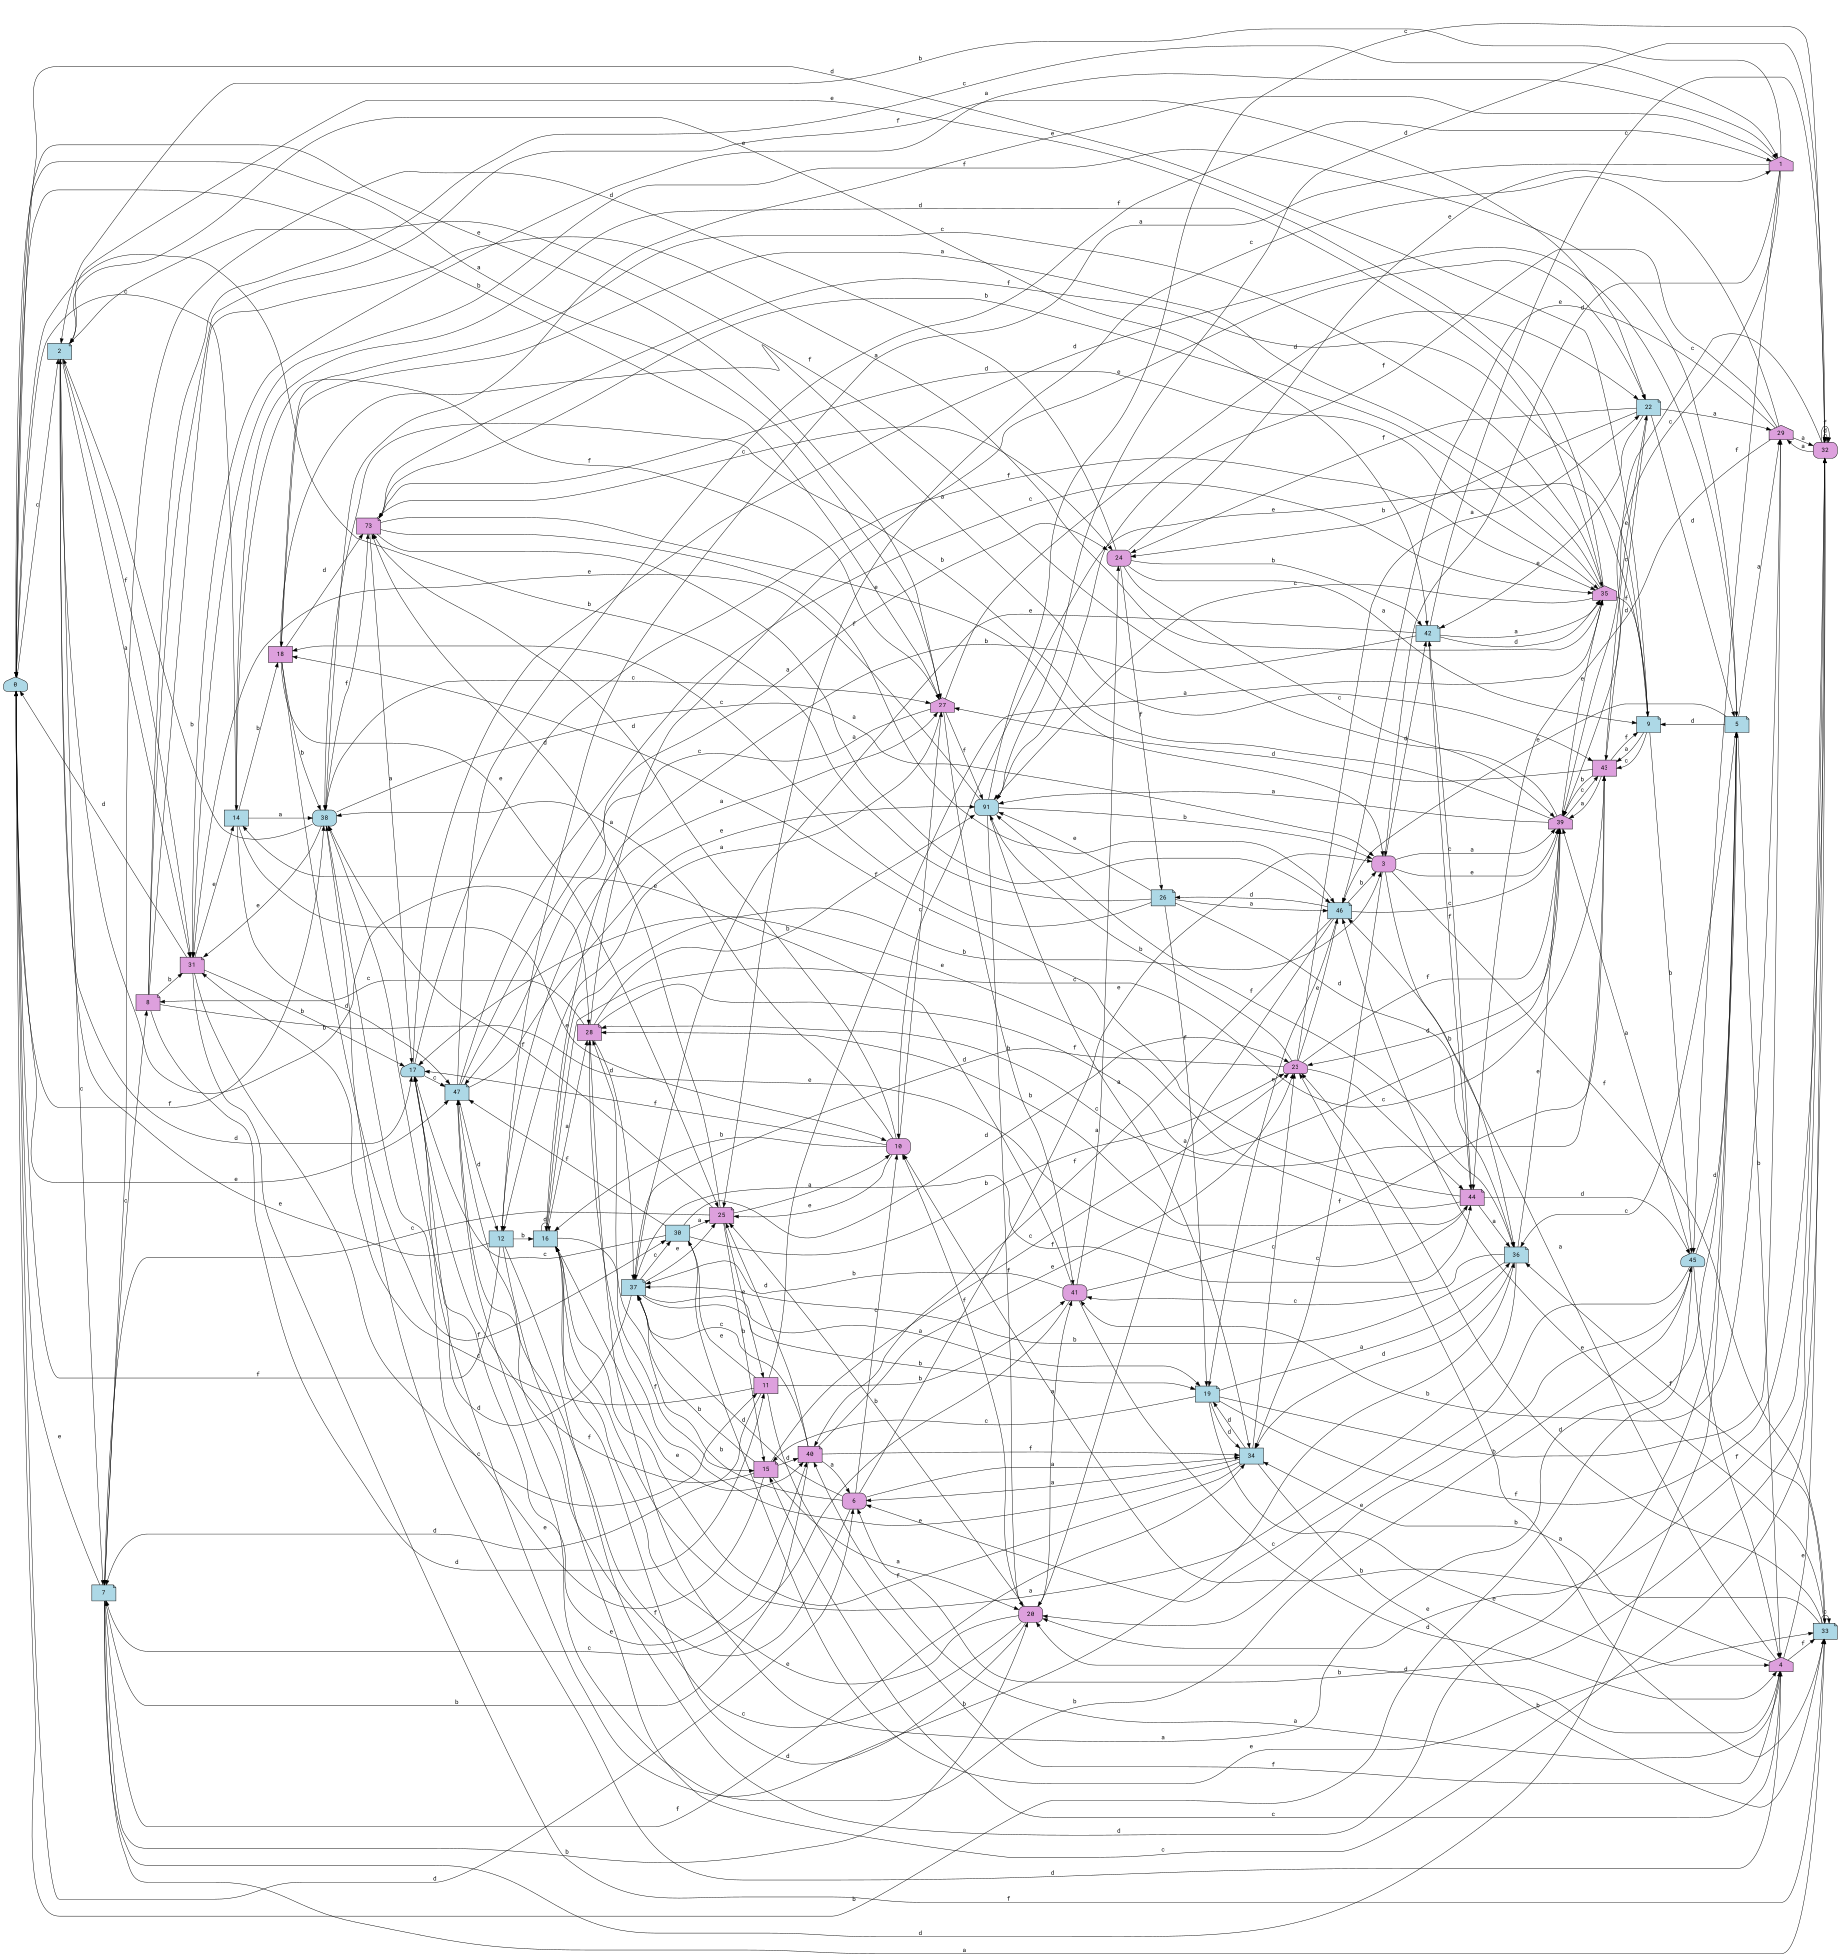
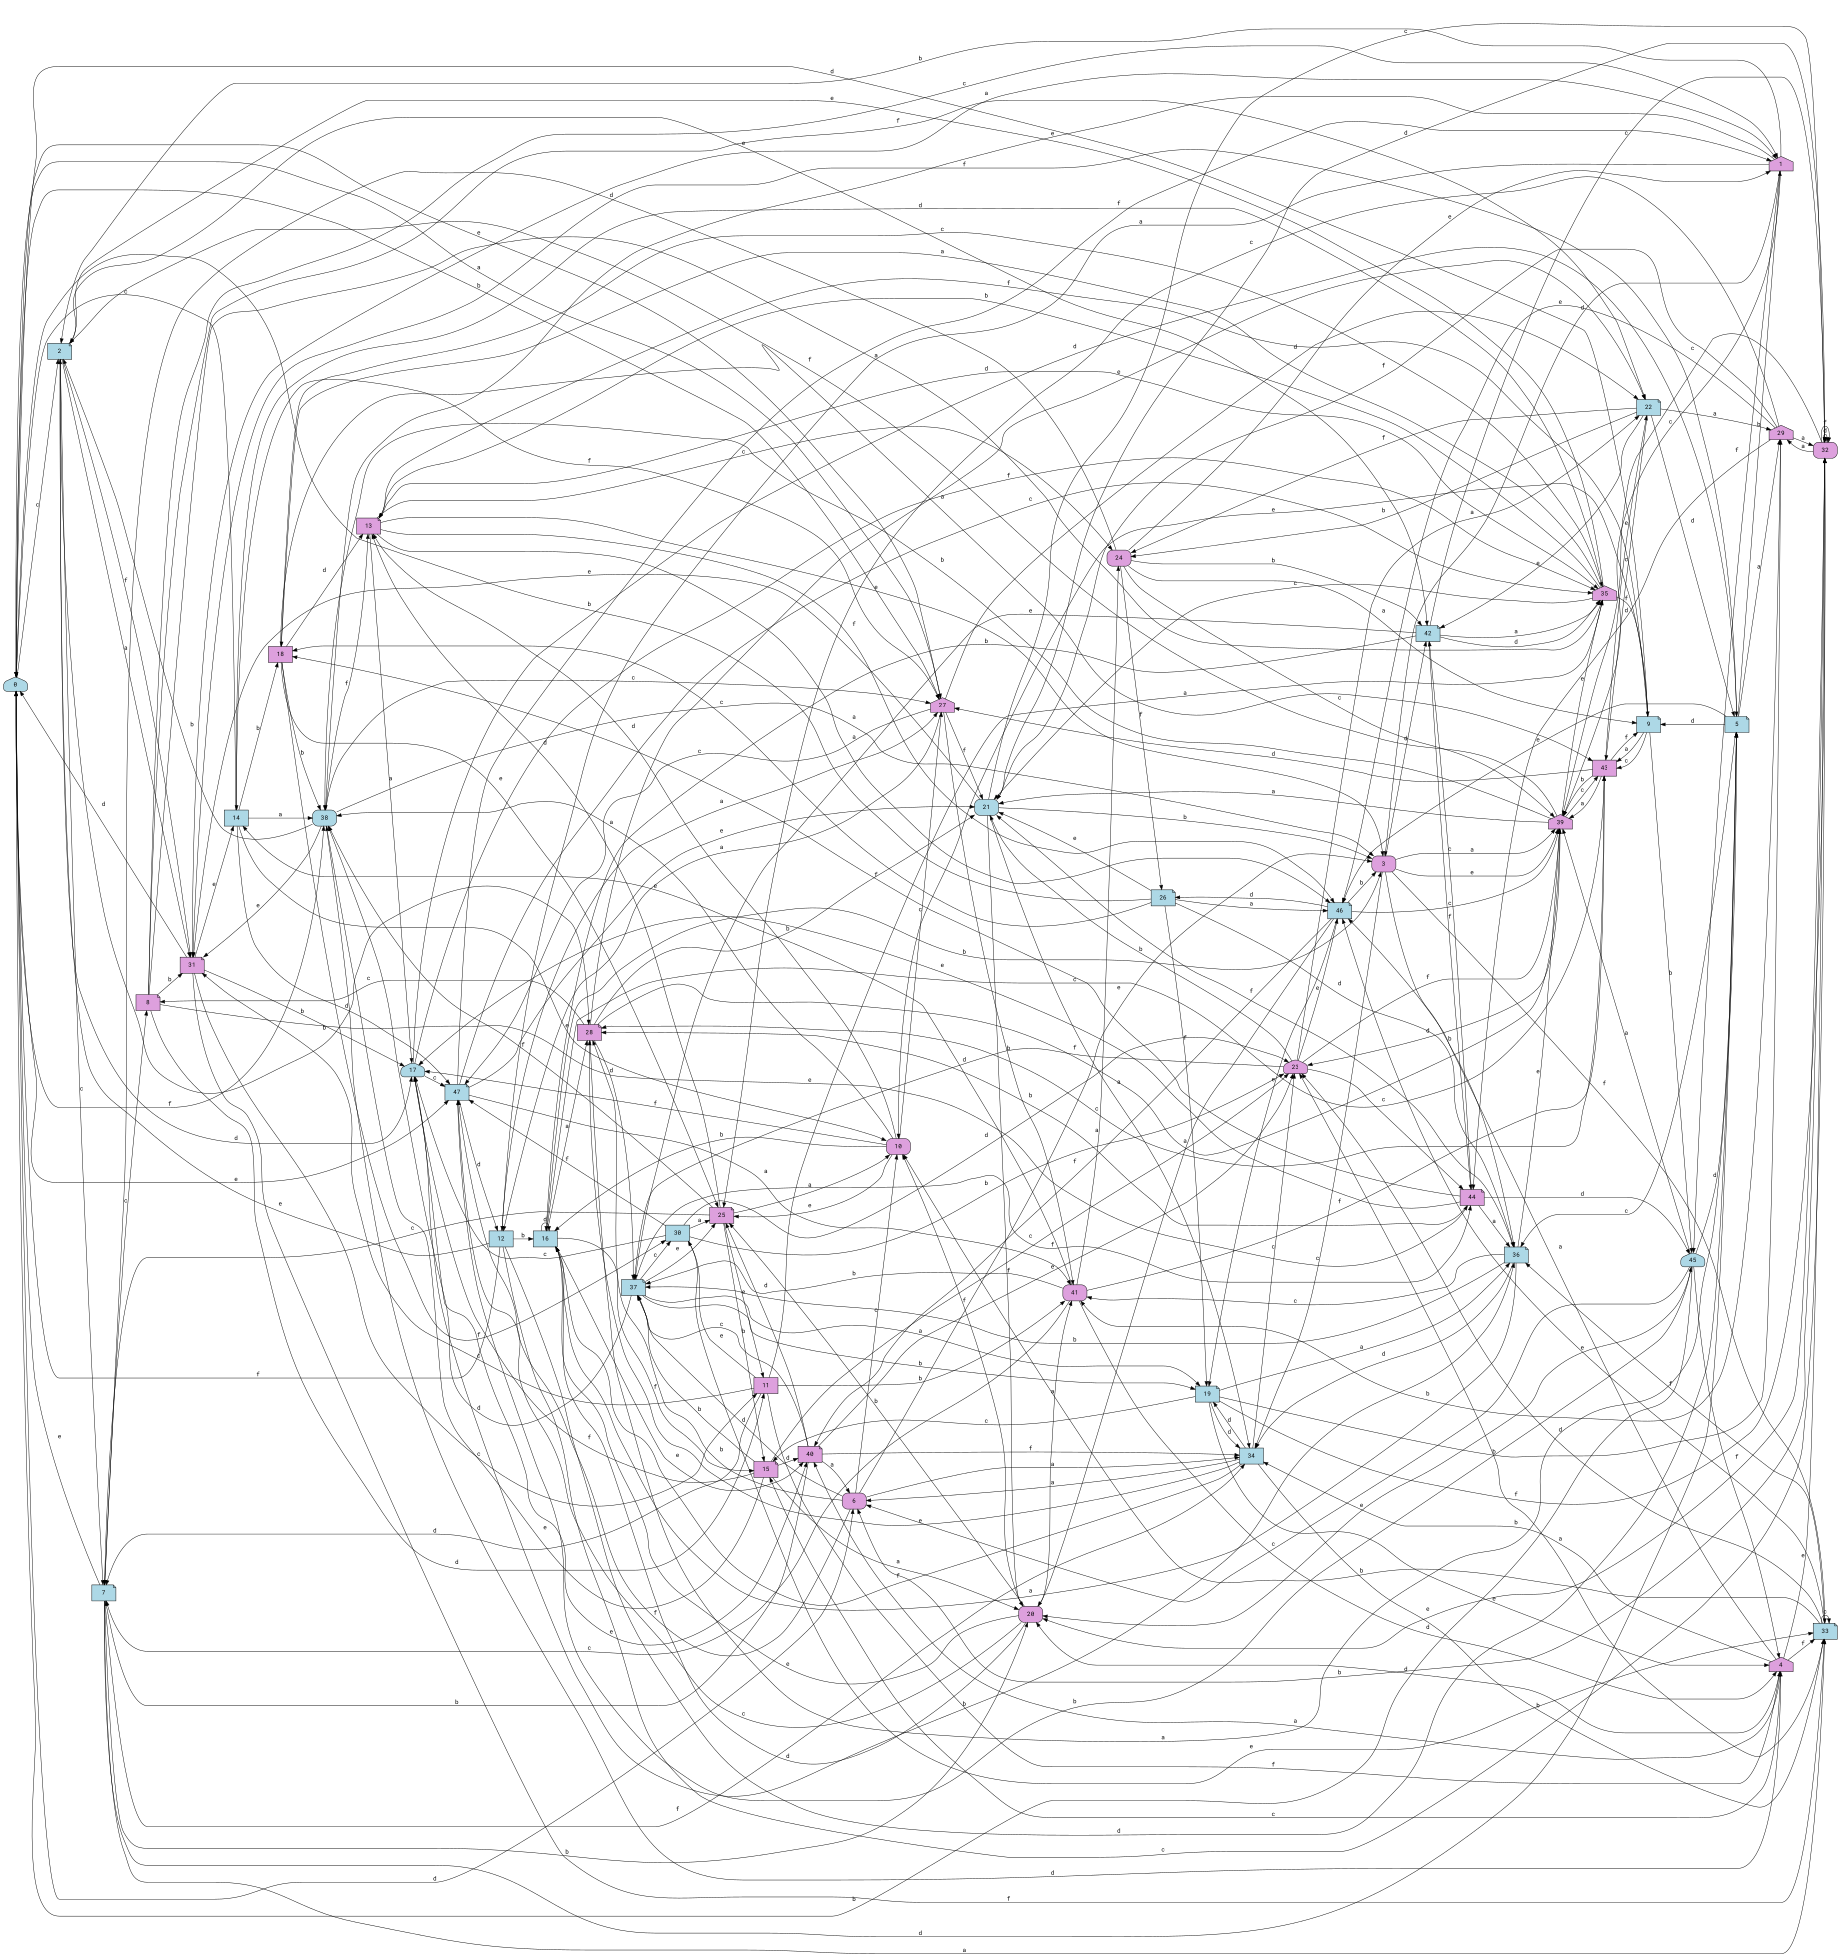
node "73": label "73" -> "13"
edge "47" -> "24": now "47" -> "41"
node "91": label "91" -> "21"
edge "5" -> "4": now "5" -> "1"
